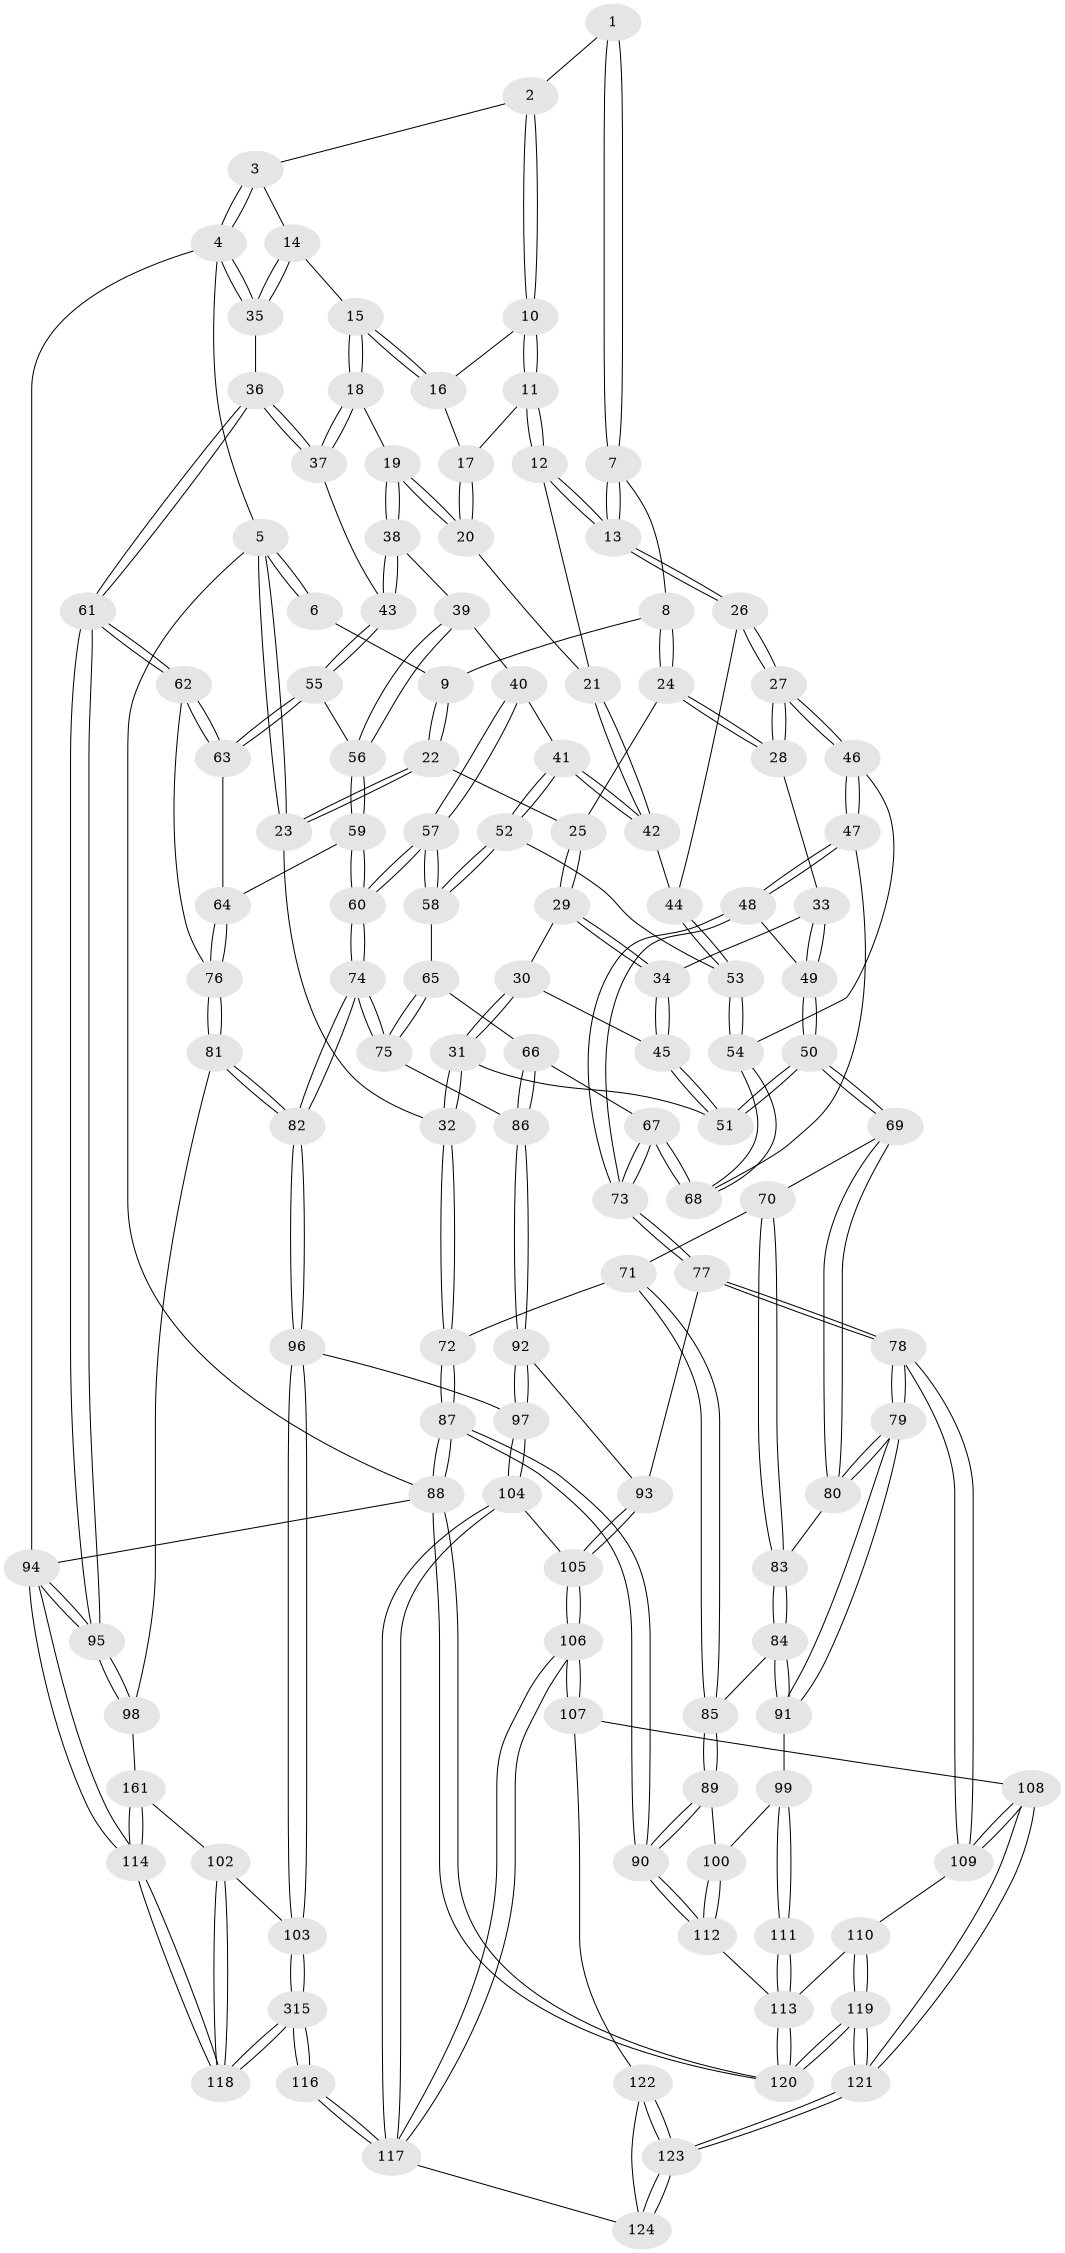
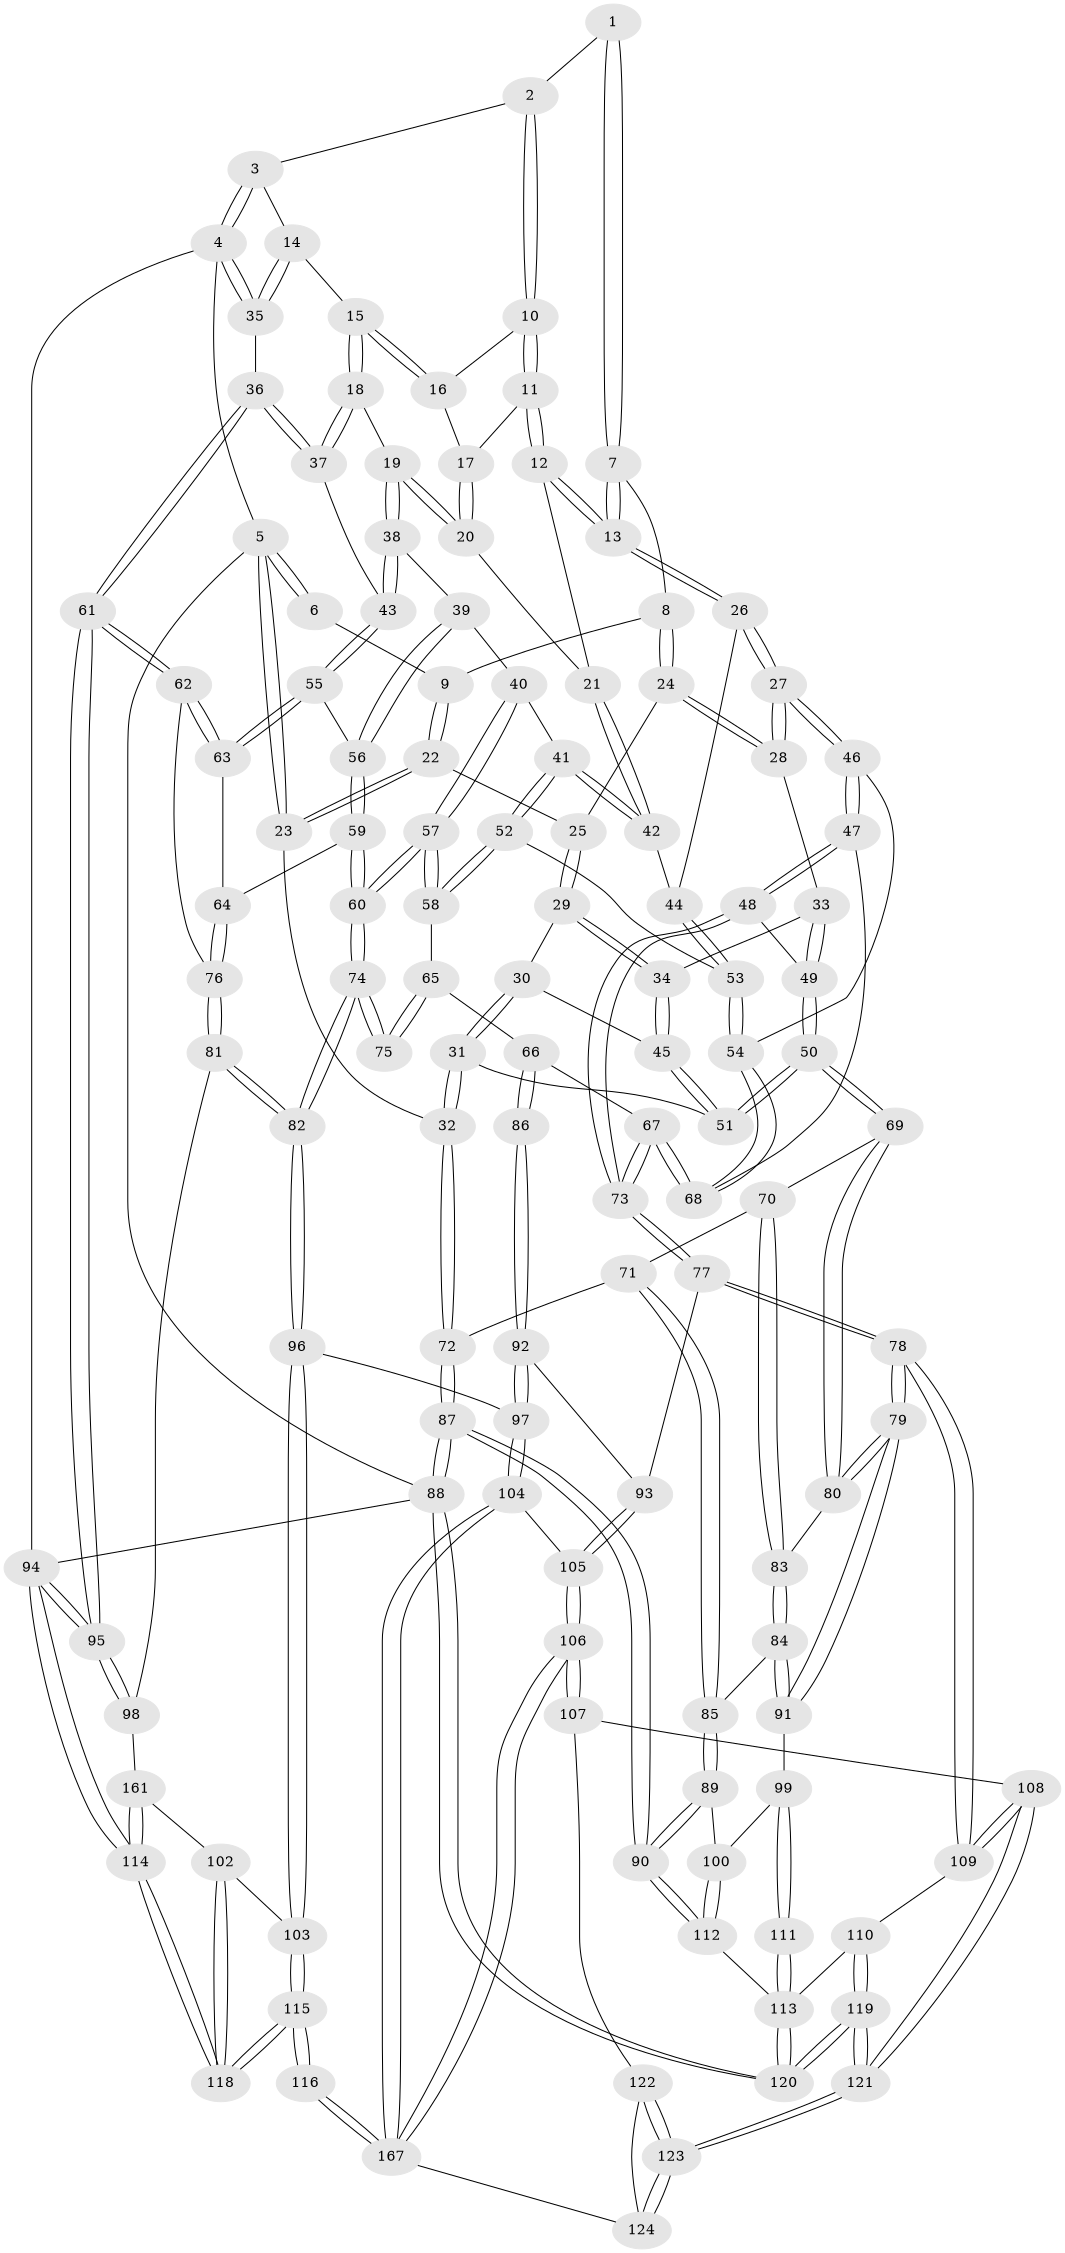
edge "75" -- "86": removed
node "315": label "315" -> "115"
node "117": label "117" -> "167"
